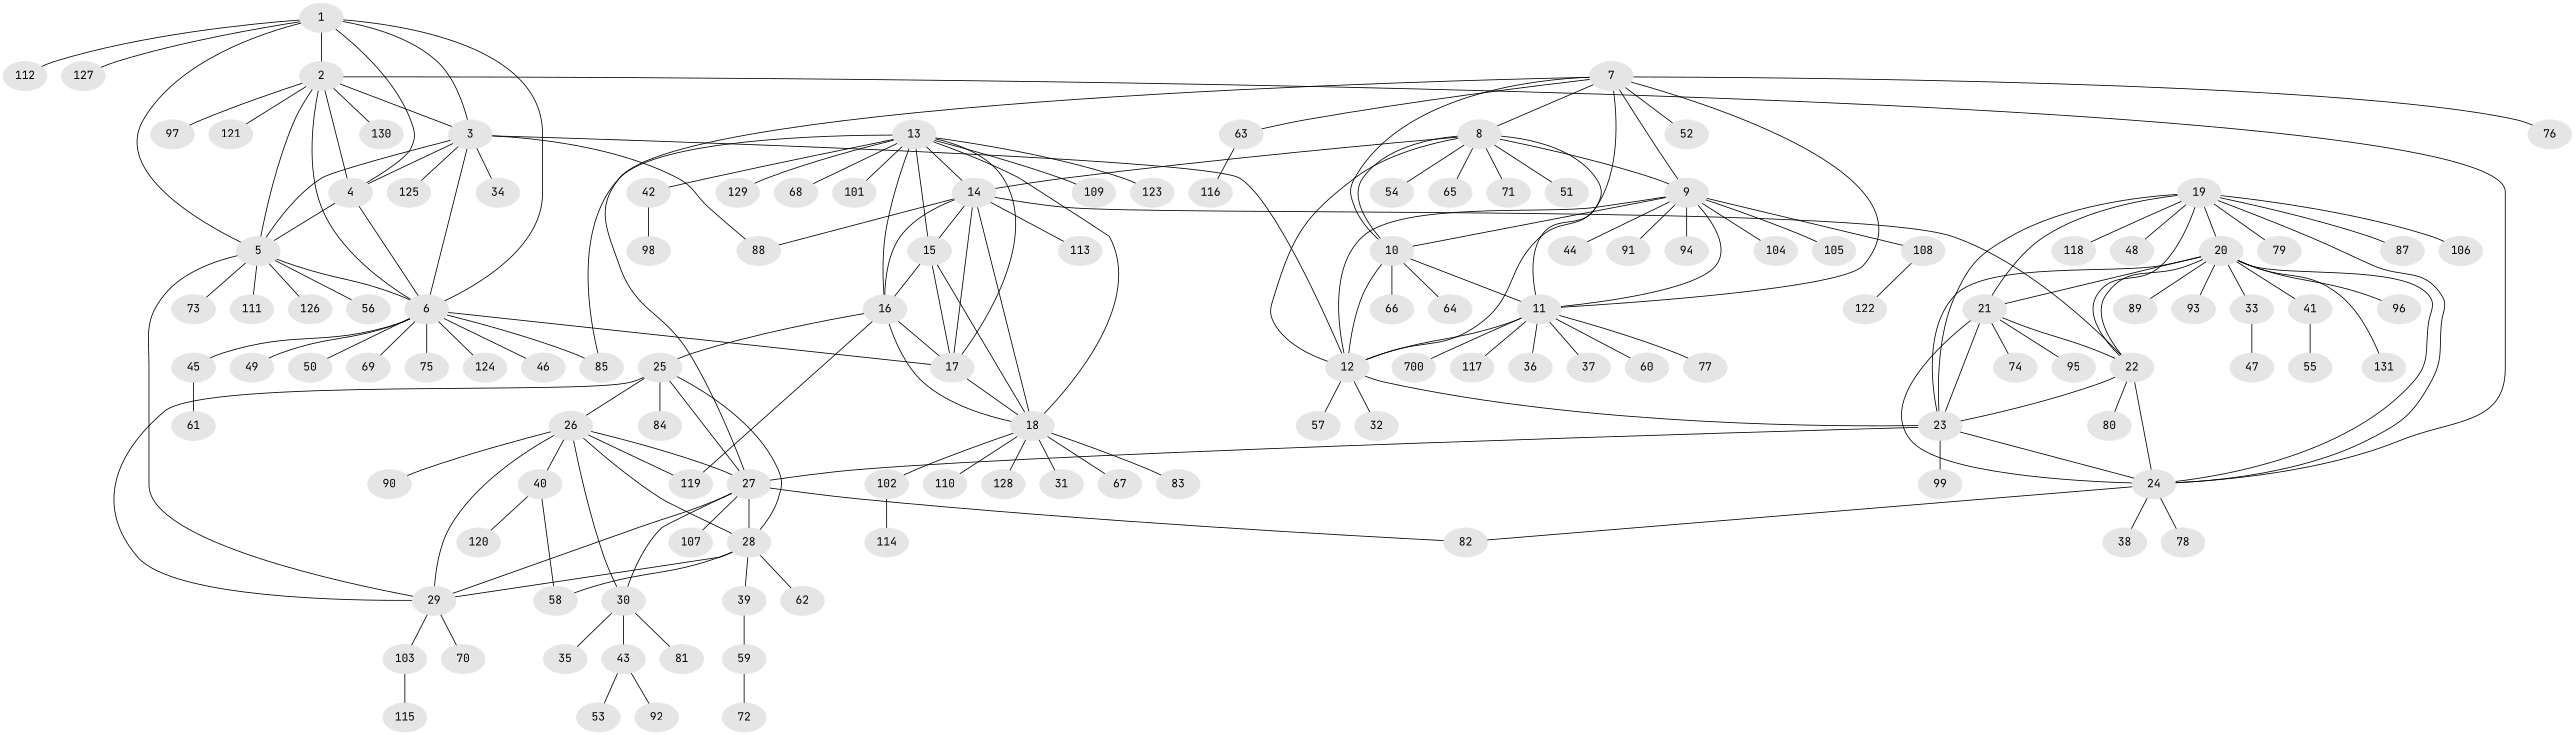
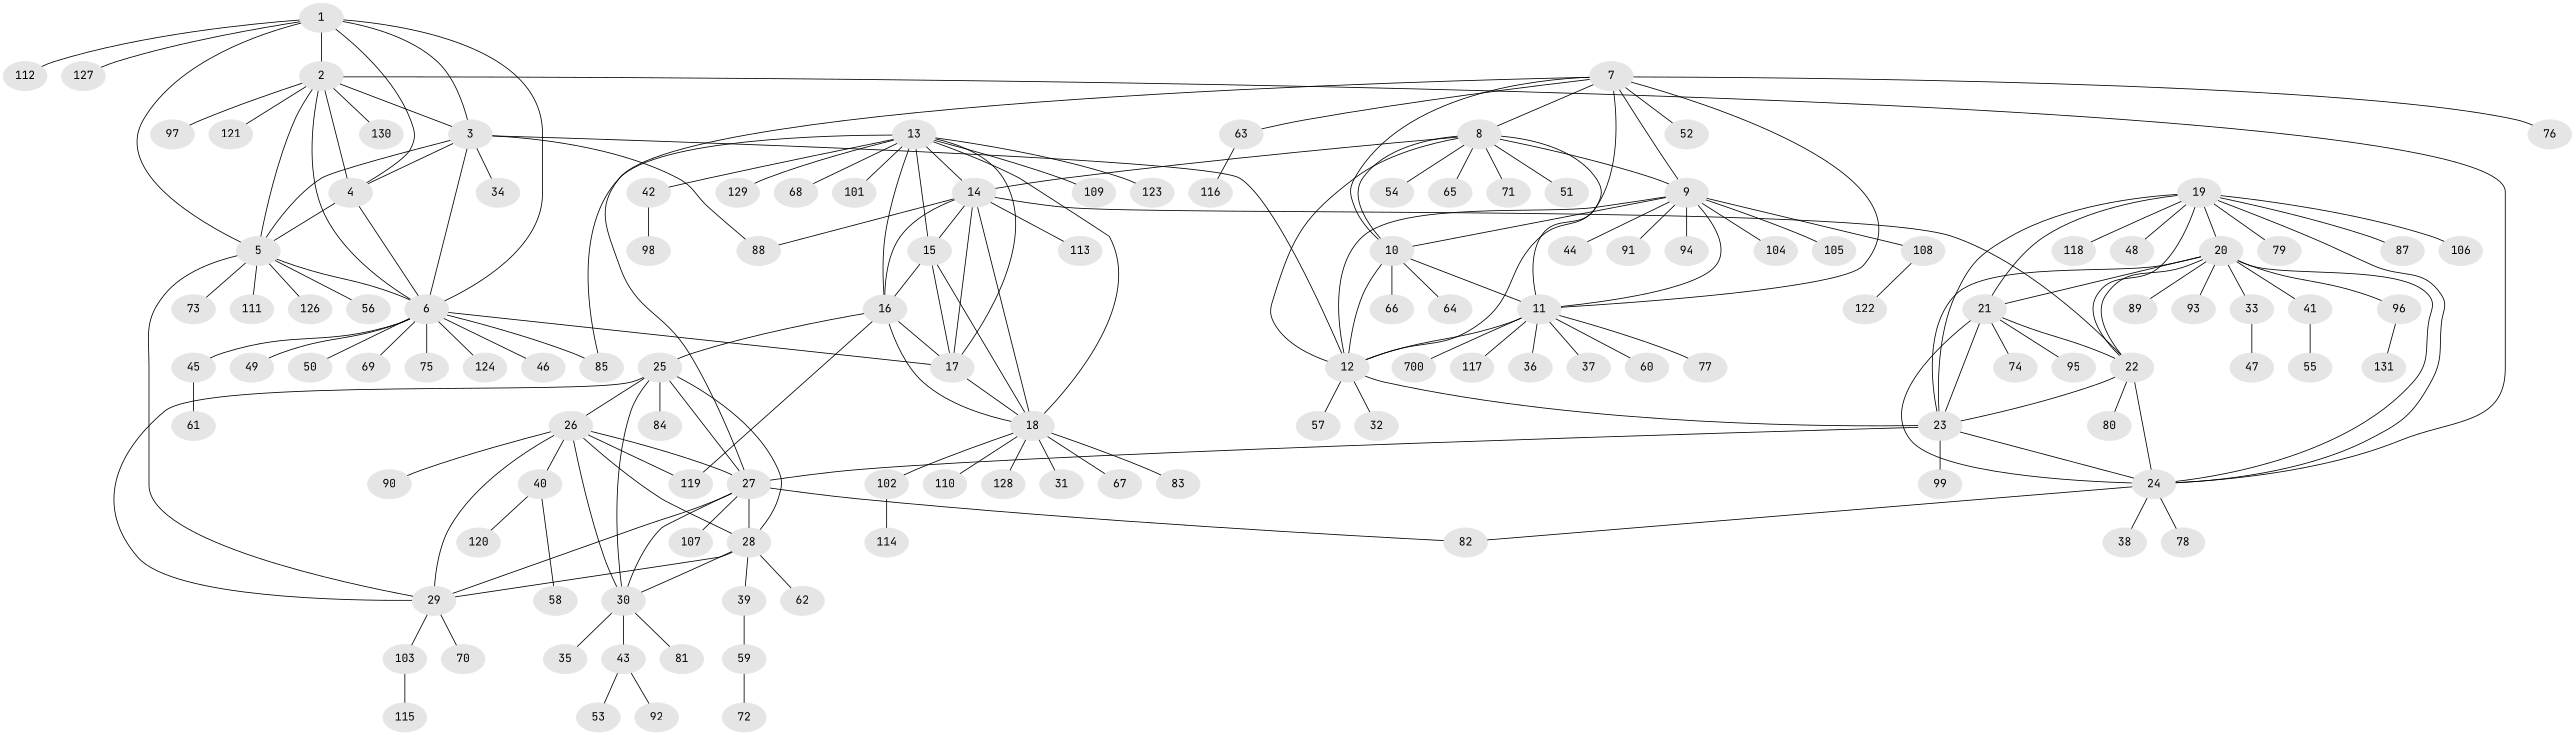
node "125": removed
edge "20" -- "131": now "96" -- "131"
edge "25" -- "30": added
edge "28" -- "58": now "28" -- "30"
